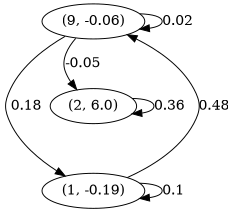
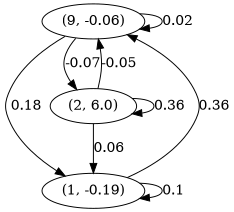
edge "(9, -0.06)" -> "(2, 6.0)": label "-0.05" -> "-0.07"
edge "(2, 6.0)" -> "(9, -0.06)": added, label "-0.05"
edge "(1, -0.19)" -> "(9, -0.06)": label "0.48" -> "0.36"
edge "(2, 6.0)" -> "(1, -0.19)": added, label "0.06"
